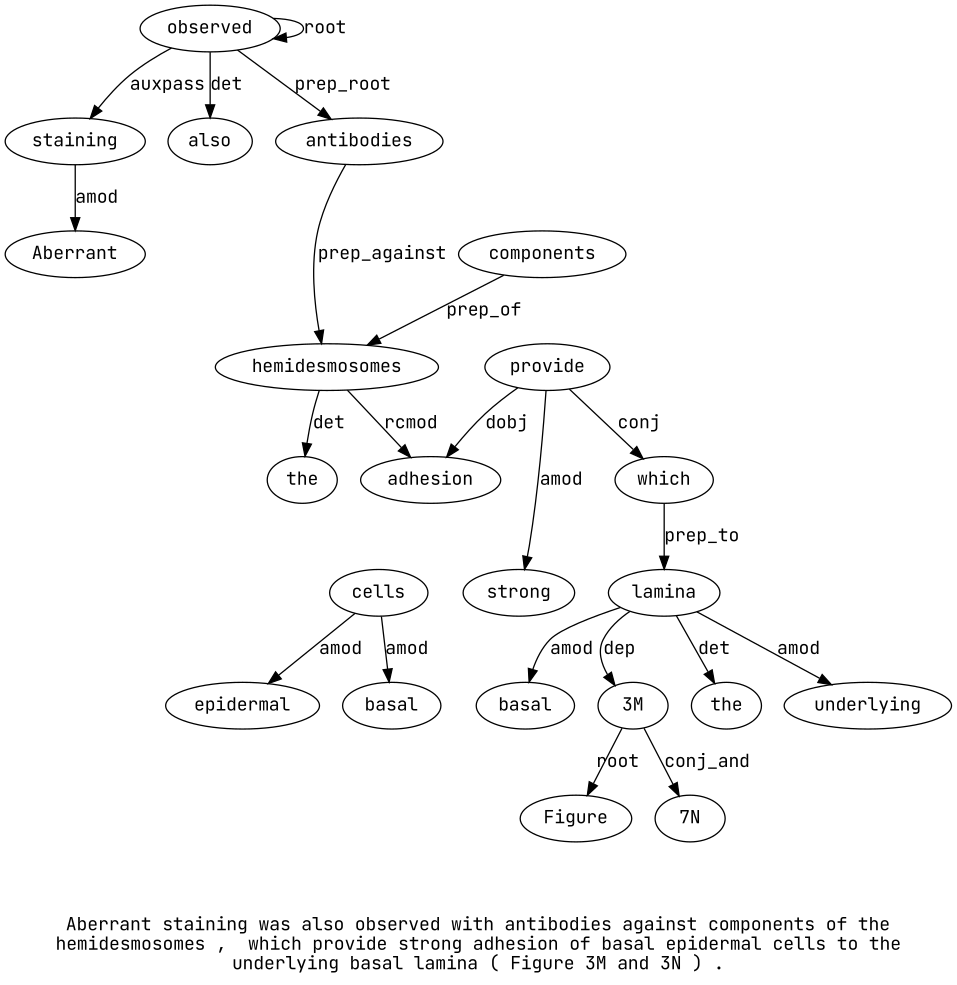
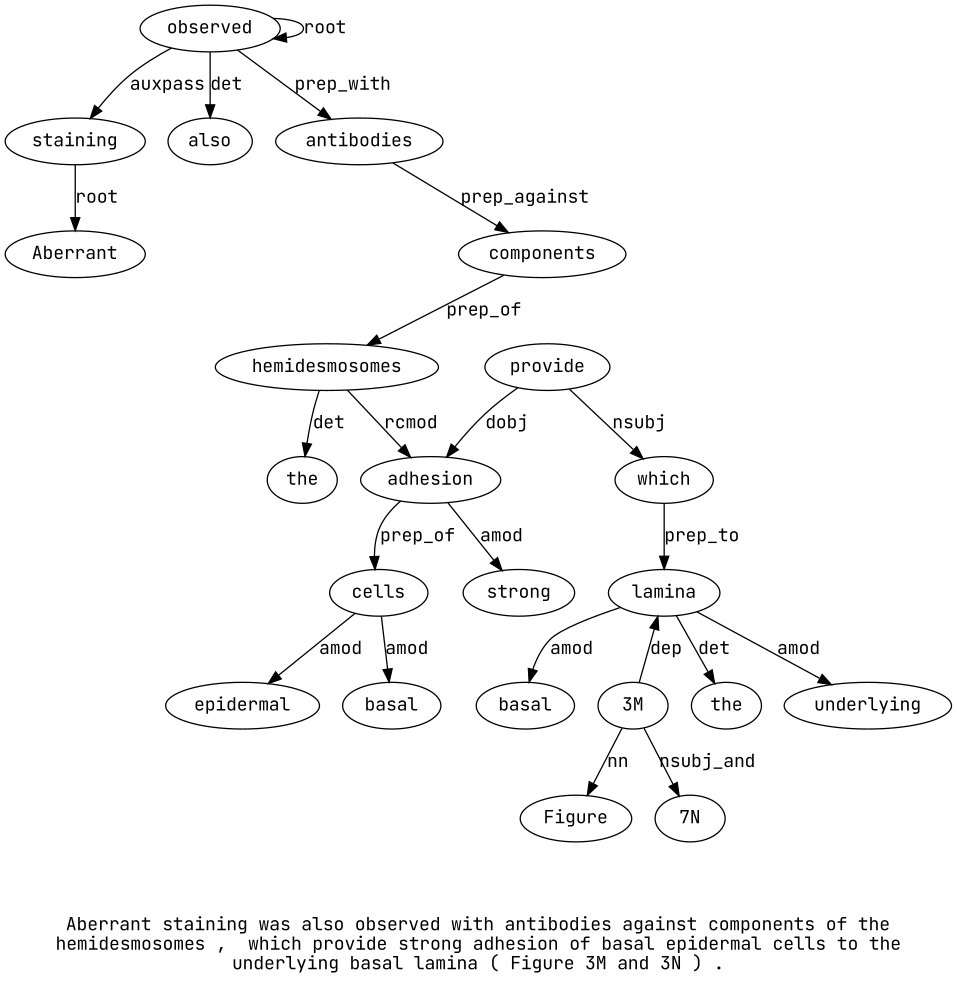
edge "observed" -> "antibodies": label "prep_root" -> "prep_with"
edge "staining" -> "Aberrant": label "amod" -> "root"
edge "antibodies" -> "hemidesmosomes": now "antibodies" -> "components"
edge "provide" -> "which": label "conj" -> "nsubj"
edge "provide" -> "strong": now "adhesion" -> "strong"
edge "adhesion" -> "cells": added, label "prep_of"
edge "lamina" -> "3M": reversed
edge "3M" -> "Figure": label "root" -> "nn"
edge "3M" -> "7N": label "conj_and" -> "nsubj_and"
